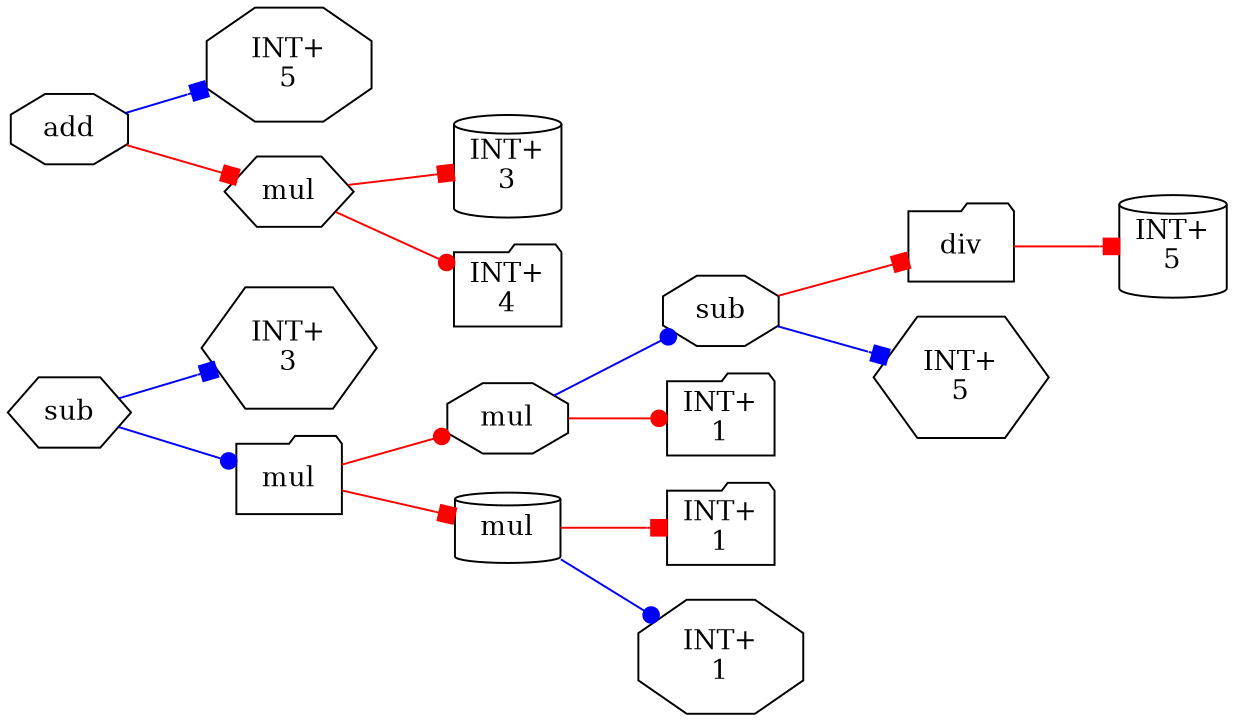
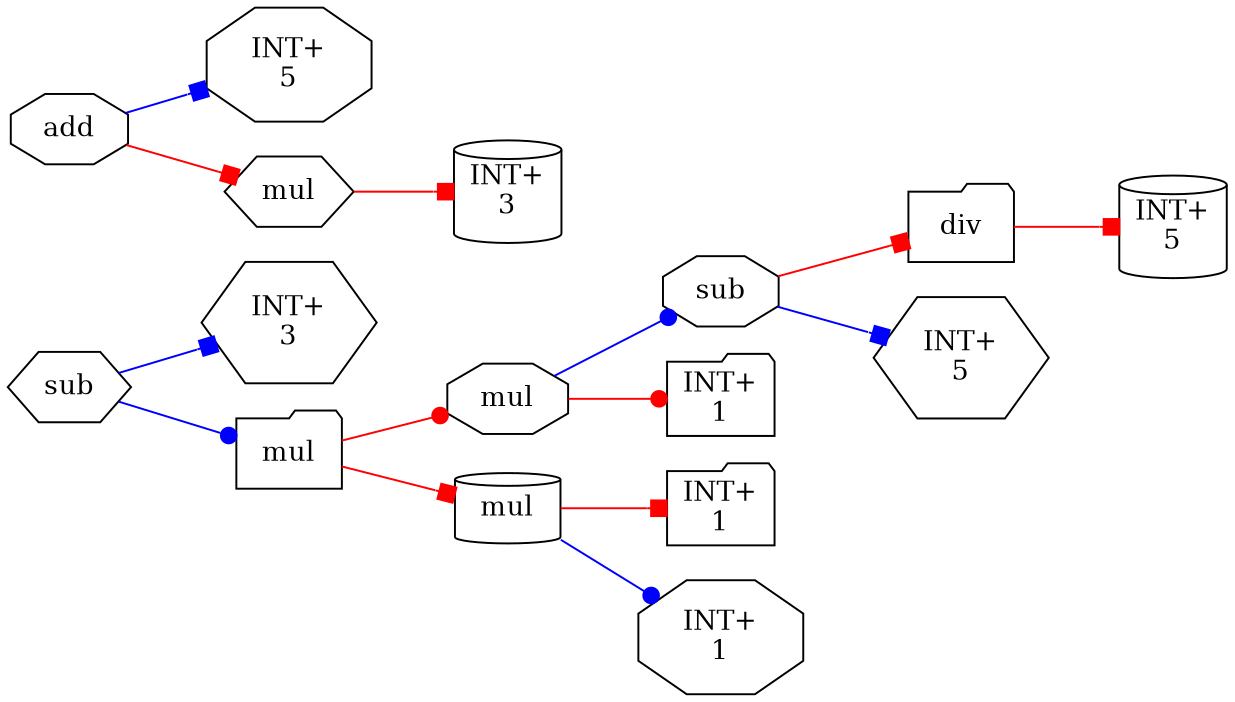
node "INT+ 4": removed
